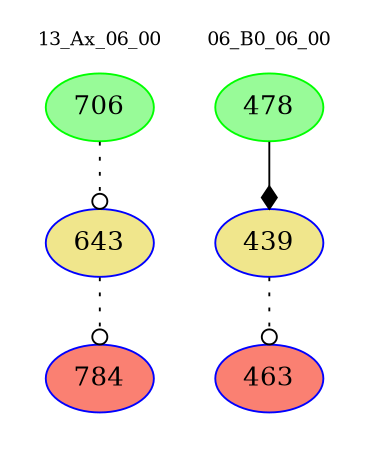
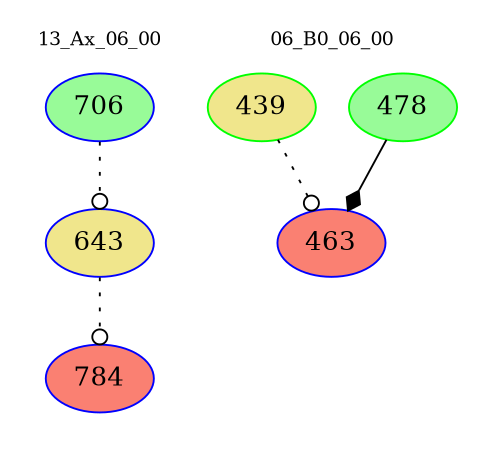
node "706": color green -> blue
edge "478" -> "439": now "478" -> "463"
node "439": color blue -> green
